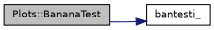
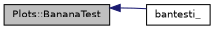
edge "Plots::BananaTest" -> "bantesti_": reversed
